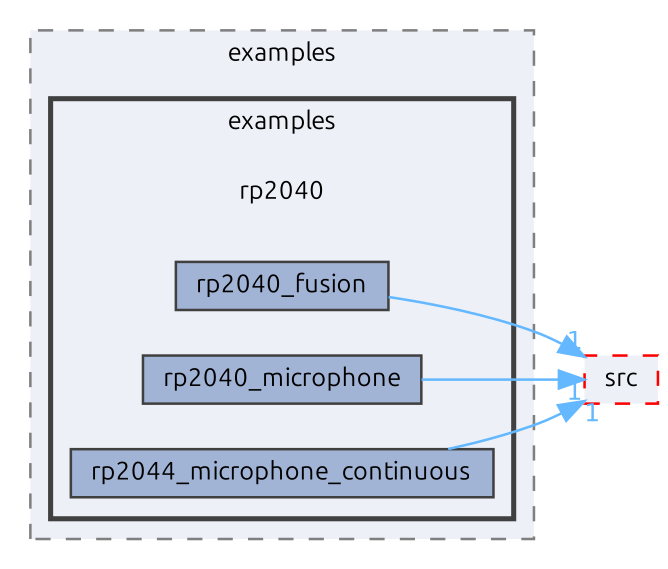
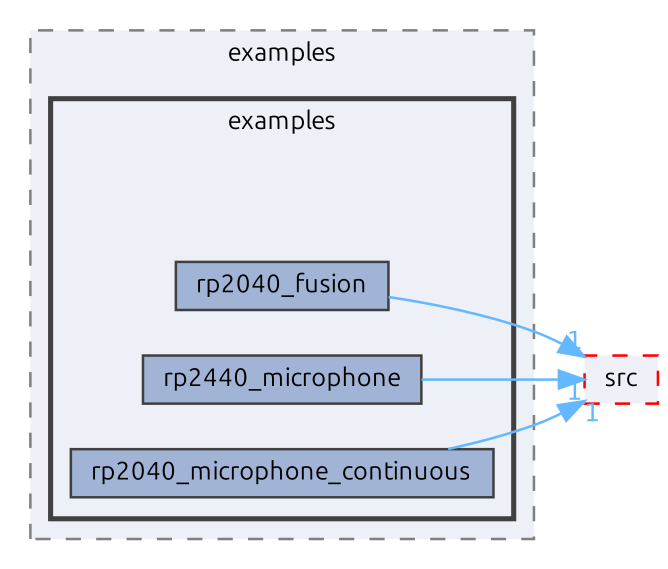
node "rp2040": removed
node "rp2040_microphone": label "rp2040_microphone" -> "rp2440_microphone"
node "rp2044_microphone_continuous": label "rp2044_microphone_continuous" -> "rp2040_microphone_continuous"
